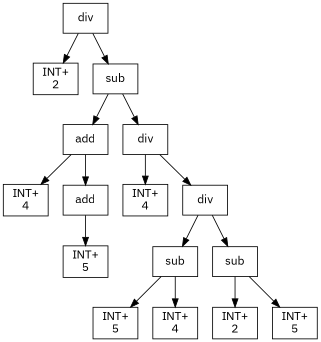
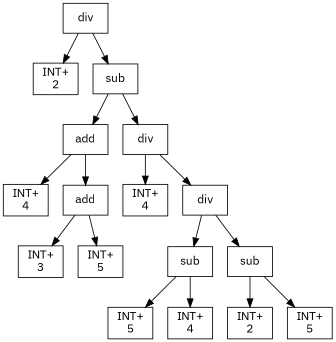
node "INT+ 3": added
